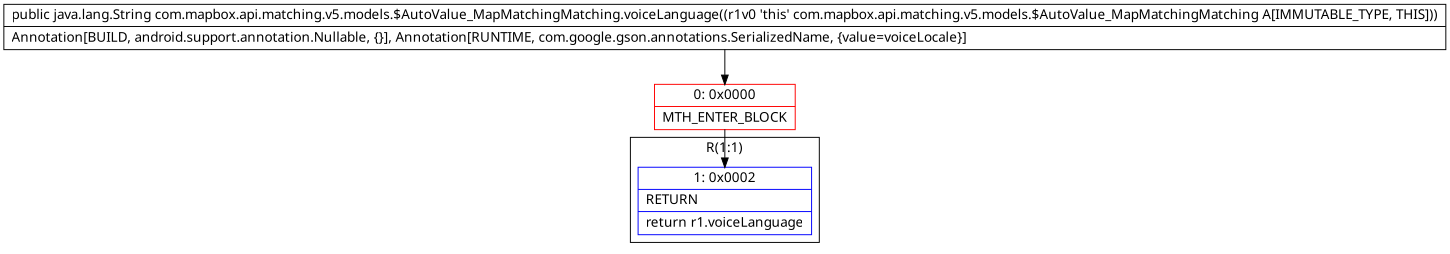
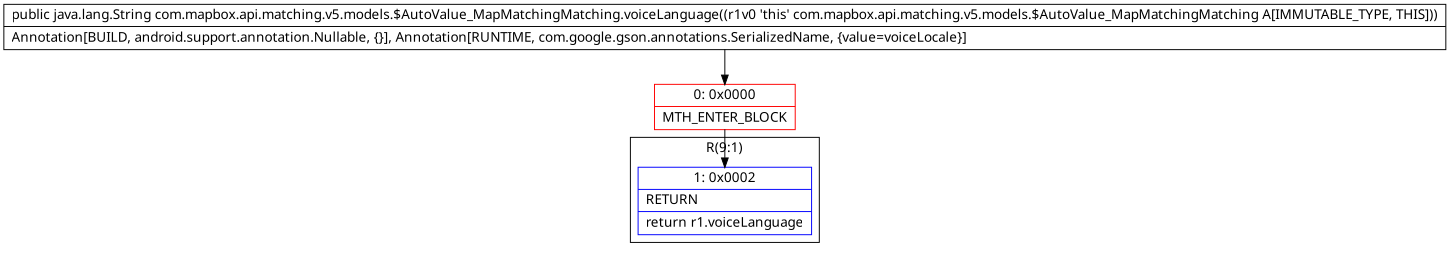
cluster "R(1:1)": label "R(1:1)" -> "R(9:1)"
